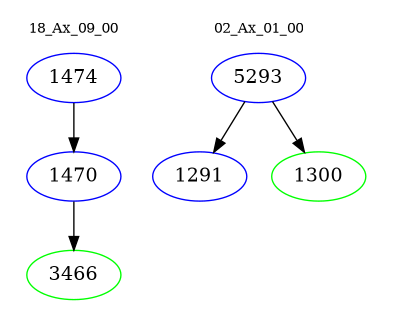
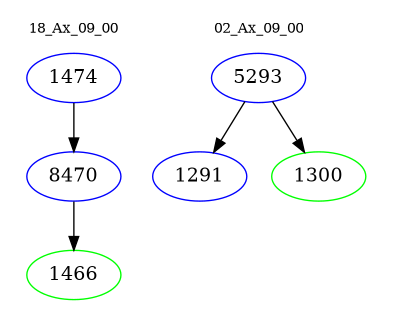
cluster "02_Ax_01_00": label "02_Ax_01_00" -> "02_Ax_09_00"
node "1470": label "1470" -> "8470"
node "3466": label "3466" -> "1466"
